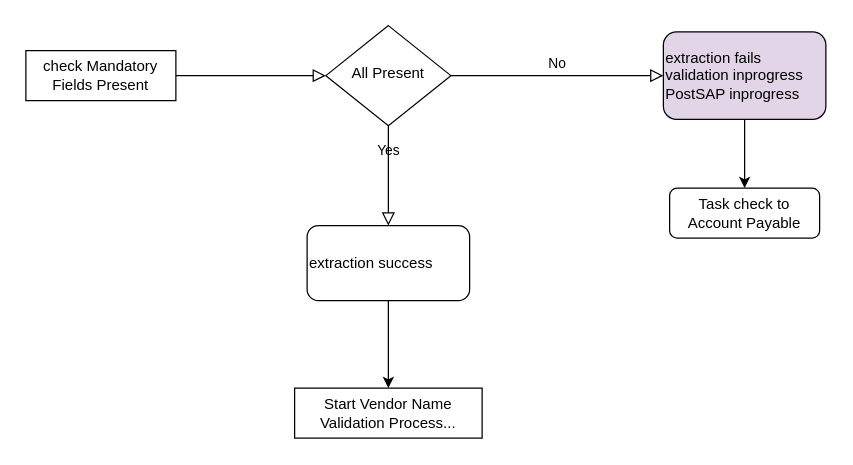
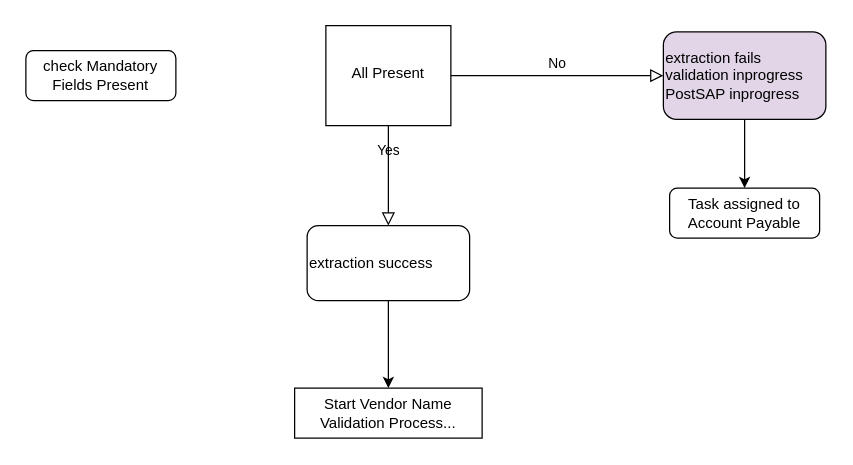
node "check Mandatory Fields Present": shape rectangle -> rounded rectangle
edge "check Mandatory Fields Present" -> "All Present": removed
node "All Present": shape diamond -> rectangle
node "Task check to Account Payable": label "Task check to Account Payable" -> "Task assigned to Account Payable"
